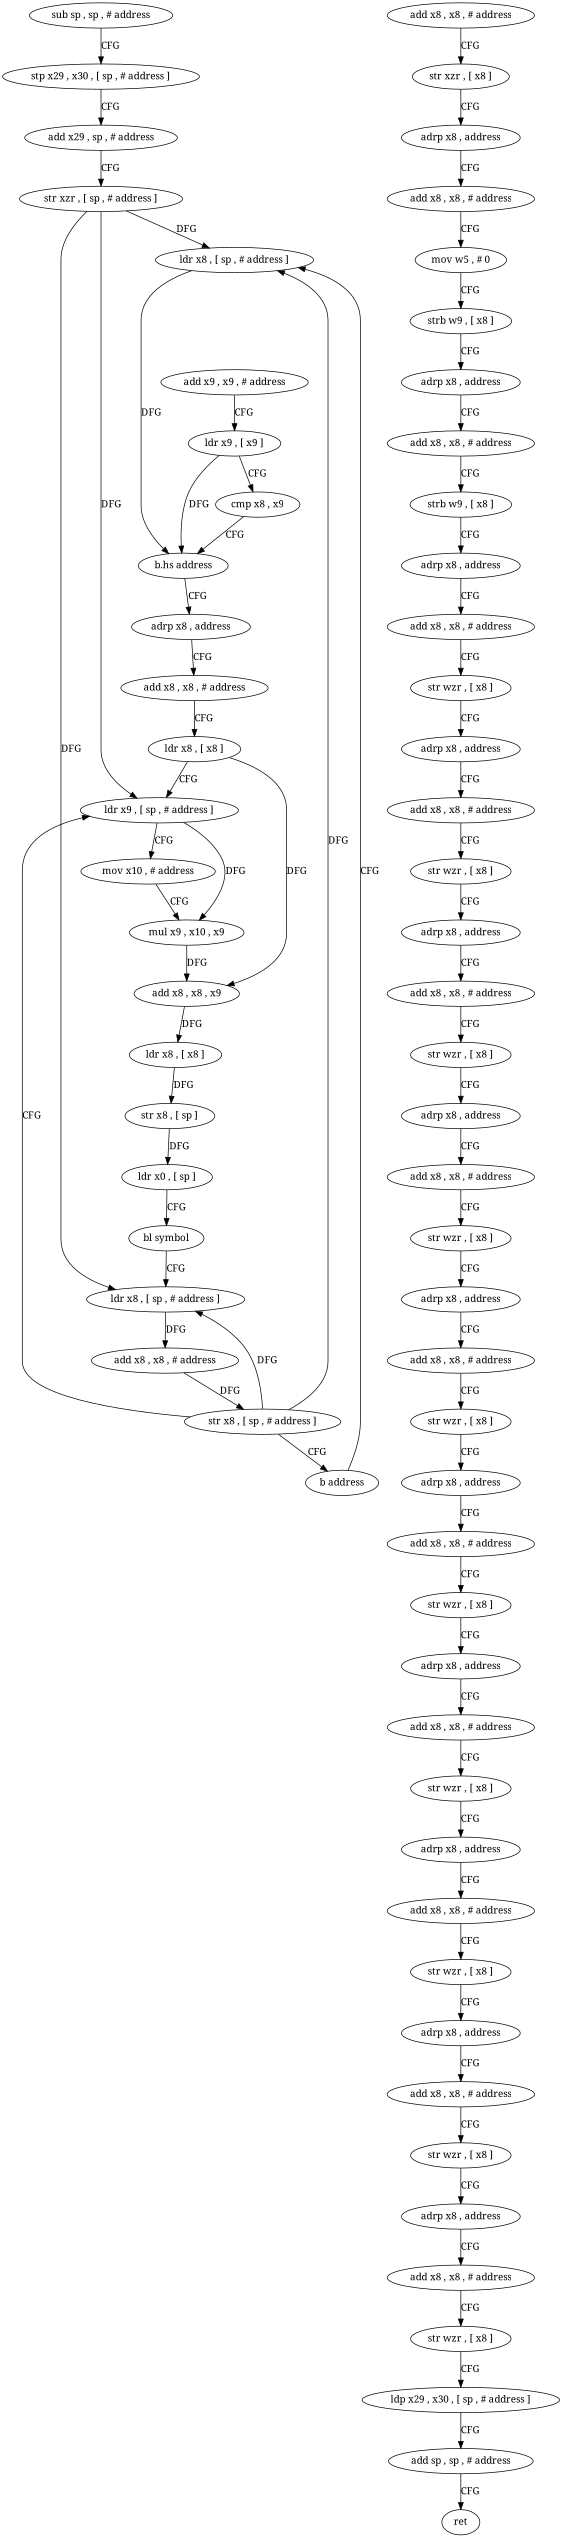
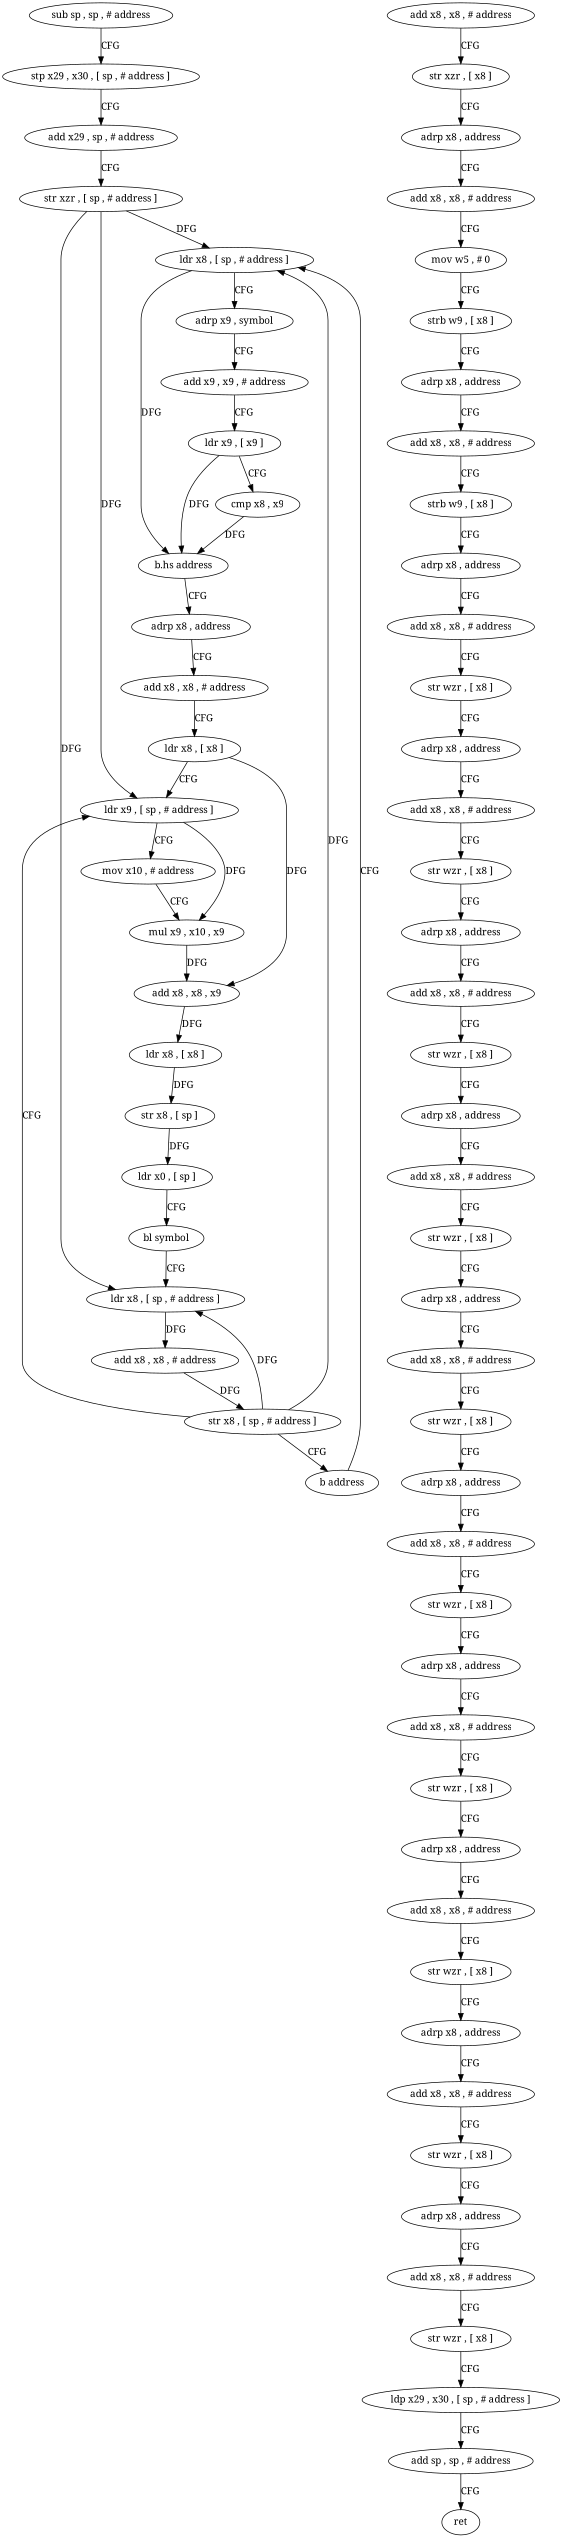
node "adrp x9 , symbol": added
edge "cmp x8 , x9" -> "b.hs address": label "CFG" -> "DFG"
